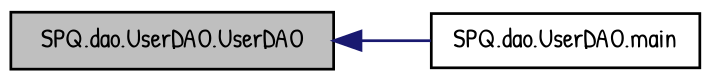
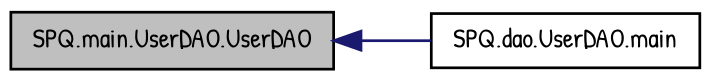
node "SPQ.dao.UserDAO.UserDAO": label "SPQ.dao.UserDAO.UserDAO" -> "SPQ.main.UserDAO.UserDAO"
